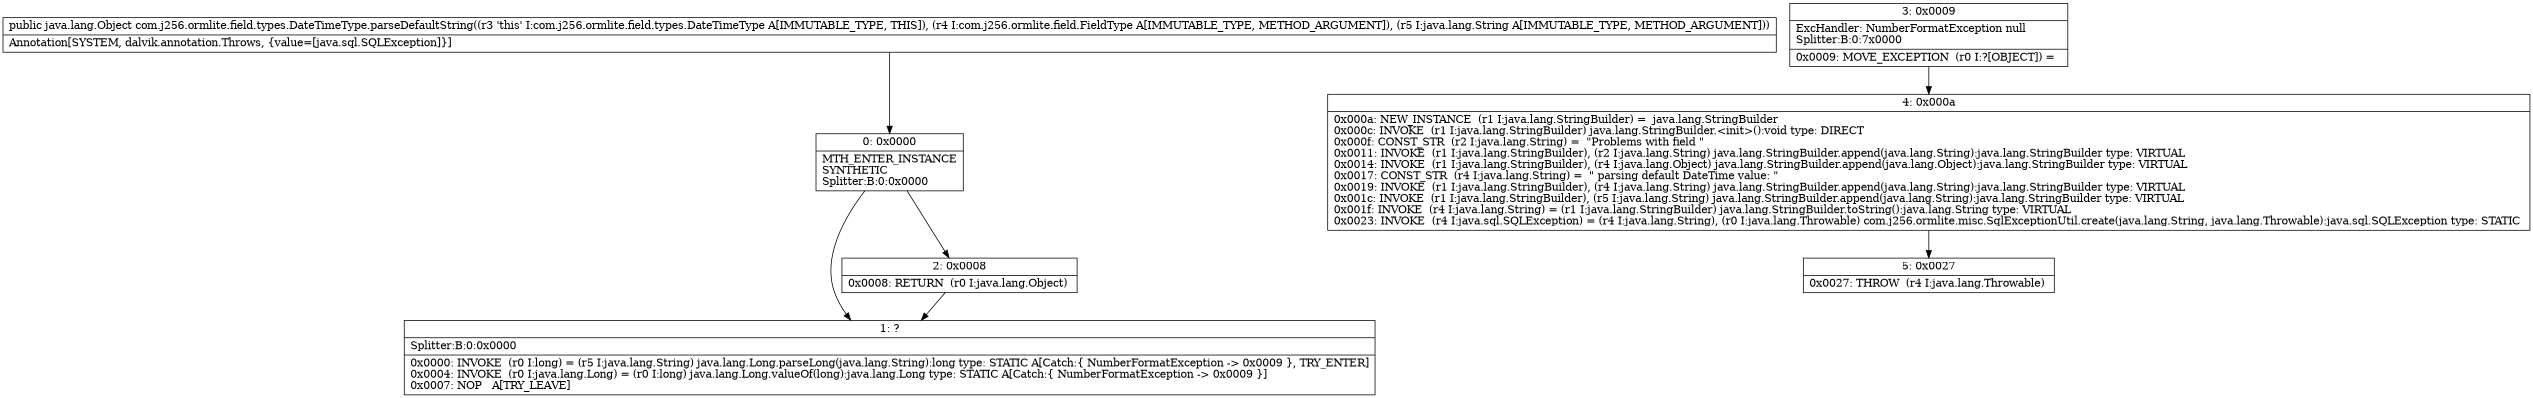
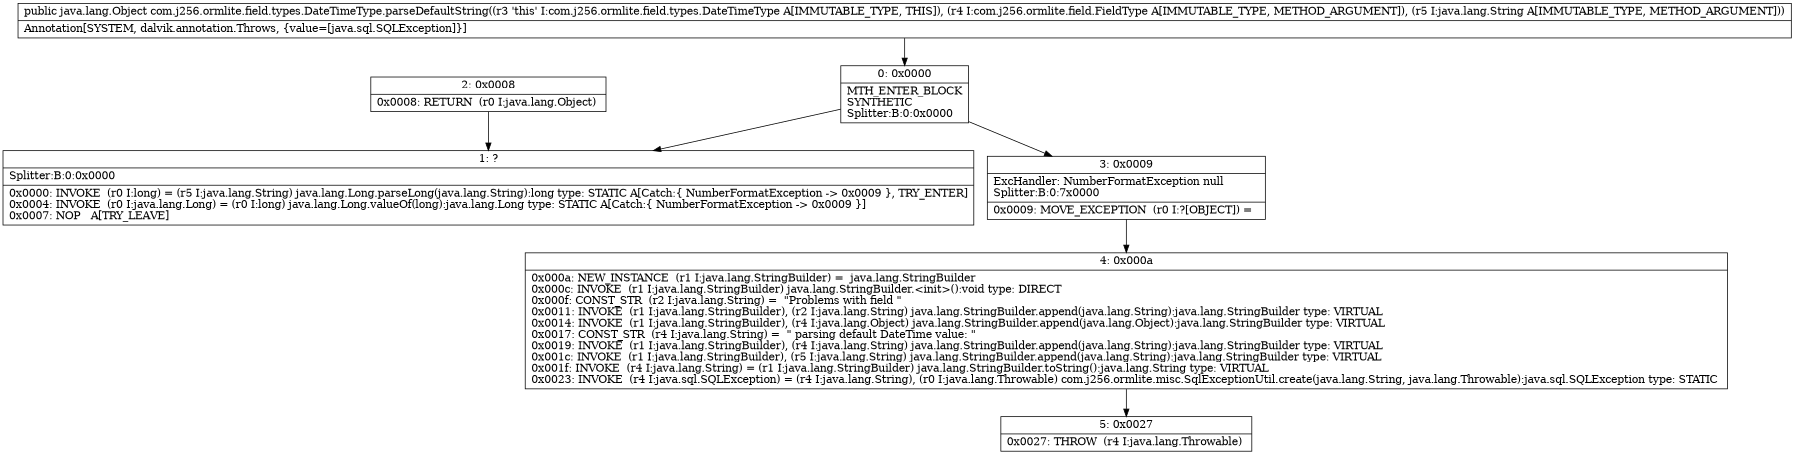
node "0: 0x0000": text "MTH_ENTER_INSTANCE" -> "MTH_ENTER_BLOCK"
edge "0: 0x0000" -> "2: 0x0008": now "0: 0x0000" -> "3: 0x0009"
